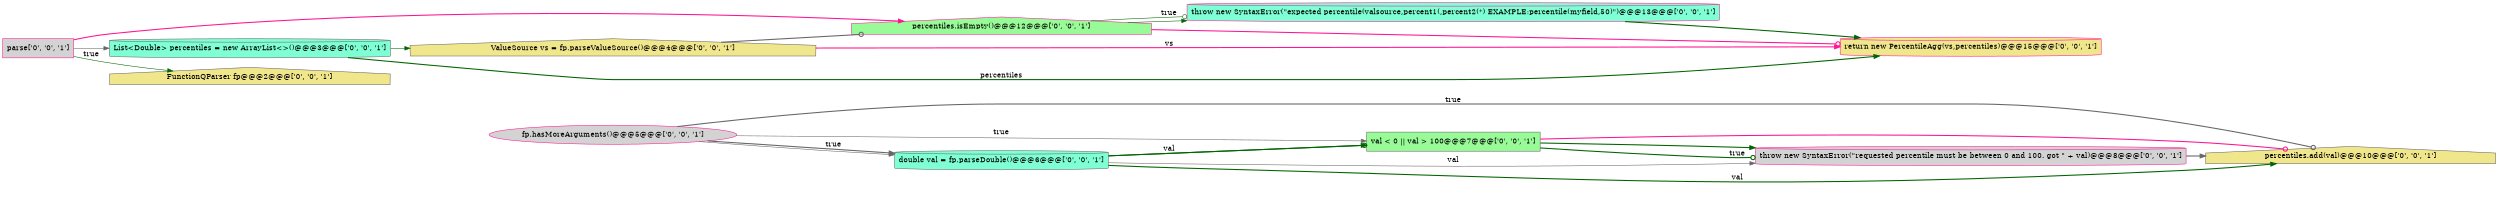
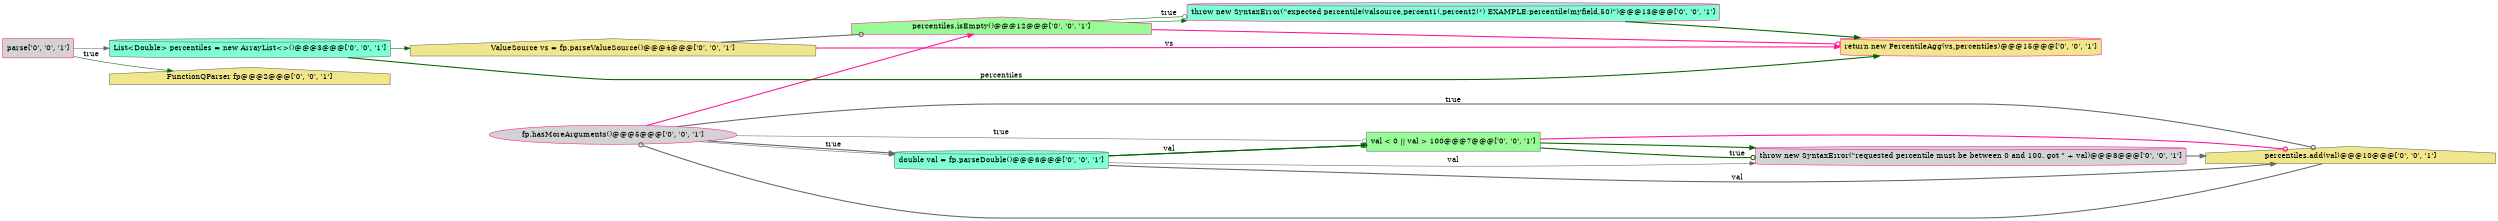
edge "parse['0', '0', '1']" -> "percentiles.isEmpty()@@@12@@@['0', '0', '1']": now "fp.hasMoreArguments()@@@5@@@['0', '0', '1']" -> "percentiles.isEmpty()@@@12@@@['0', '0', '1']"
edge "fp.hasMoreArguments()@@@5@@@['0', '0', '1']" -> "val < 0 || val > 100@@@7@@@['0', '0', '1']": arrowhead normal -> odot
edge "double val = fp.parseDouble()@@@6@@@['0', '0', '1']" -> "percentiles.add(val)@@@10@@@['0', '0', '1']": color darkgreen -> gray40
edge "percentiles.add(val)@@@10@@@['0', '0', '1']" -> "fp.hasMoreArguments()@@@5@@@['0', '0', '1']": added
